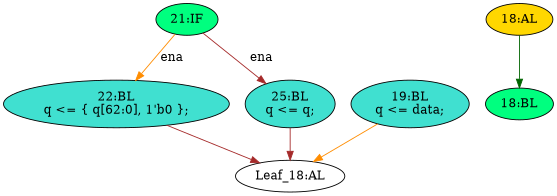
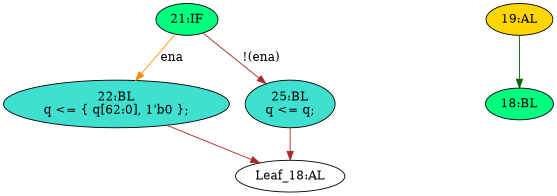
node "18:AL": label "18:AL" -> "19:AL"
edge "21:IF" -> "25:BL q <= q;": label "ena" -> "!(ena)"
node "19:BL q <= data;": removed
